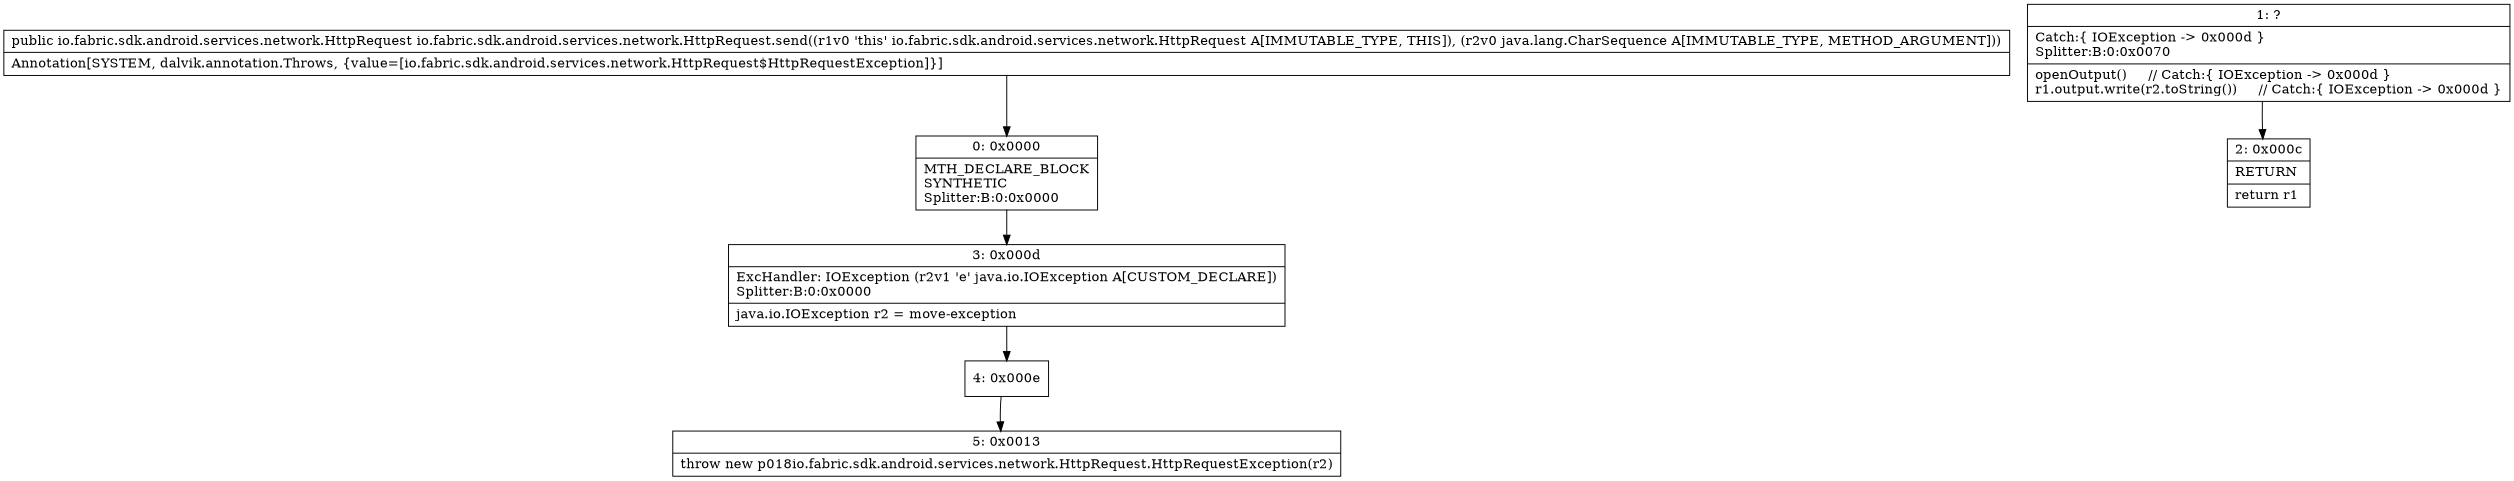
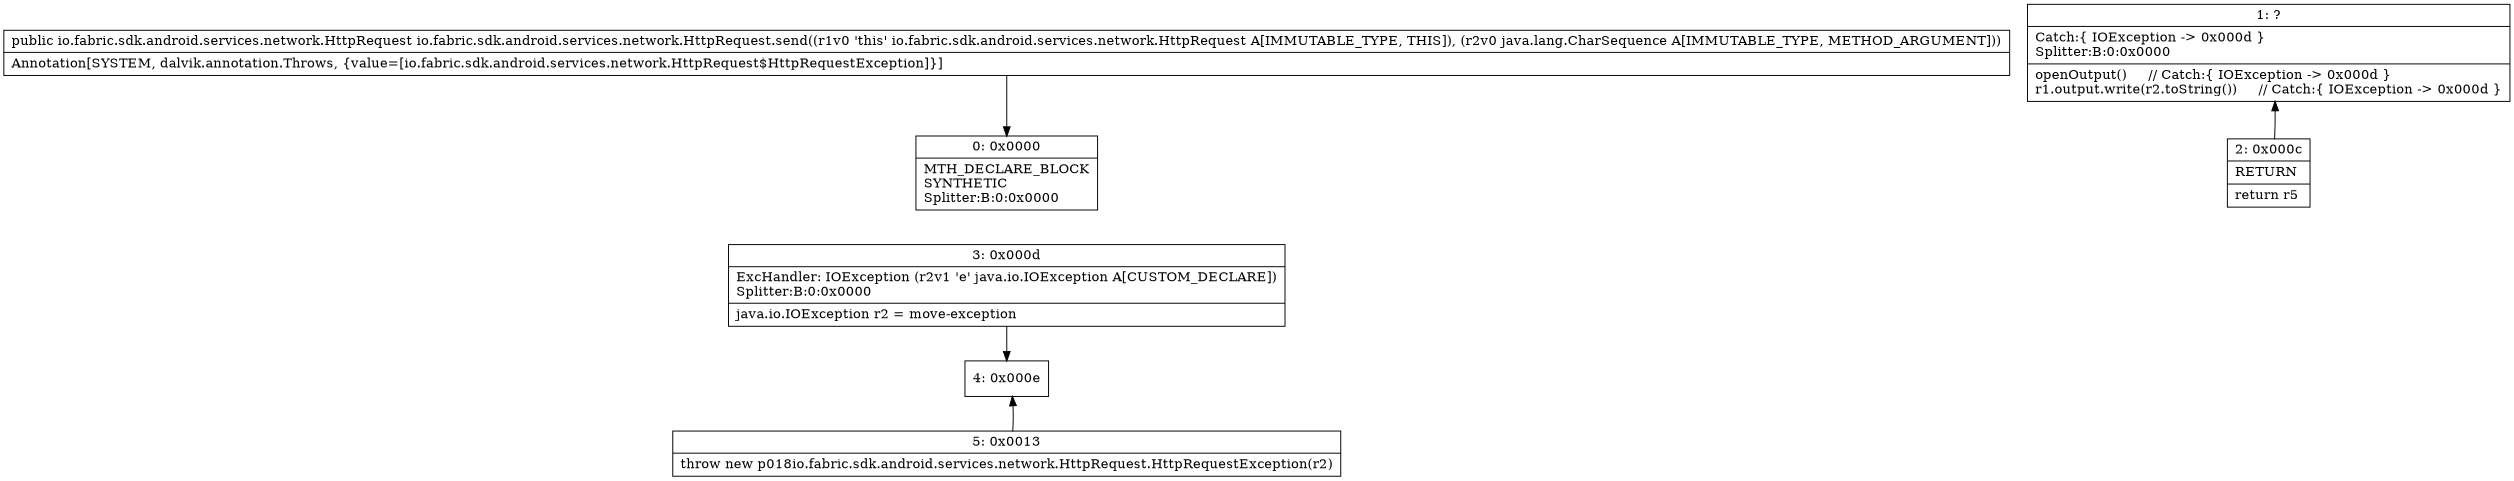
node "1: ?": text "Splitter:B:0:0x0070" -> "Splitter:B:0:0x0000"
edge "1: ?" -> "2: 0x000c": reversed
node "2: 0x000c": text "return r1" -> "return r5"
edge "0: 0x0000" -> "3: 0x000d": removed
edge "4: 0x000e" -> "5: 0x0013": reversed
